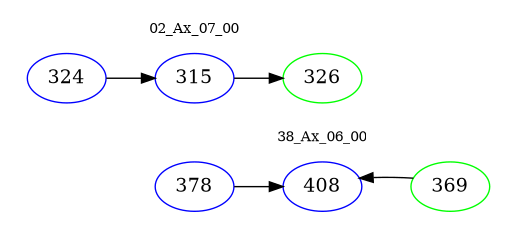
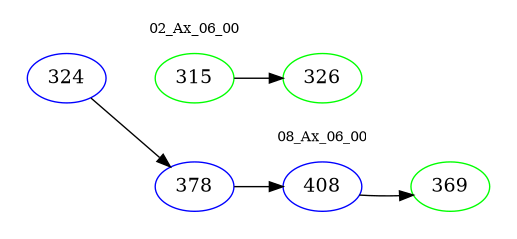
cluster "02_Ax_07_00": label "02_Ax_07_00" -> "02_Ax_06_00"
edge "324" -> "315": now "324" -> "378"
node "315": color blue -> green
cluster "38_Ax_06_00": label "38_Ax_06_00" -> "08_Ax_06_00"
edge "369" -> "408": reversed
